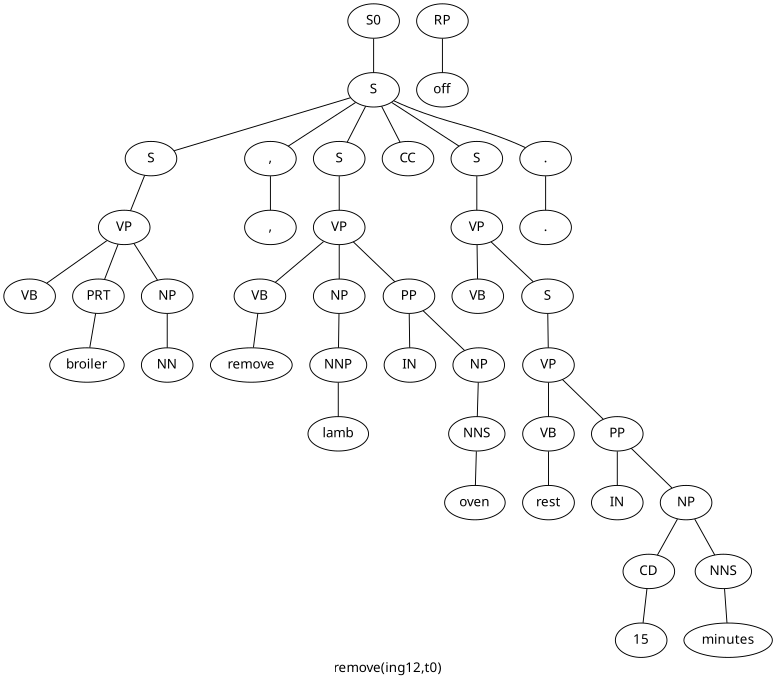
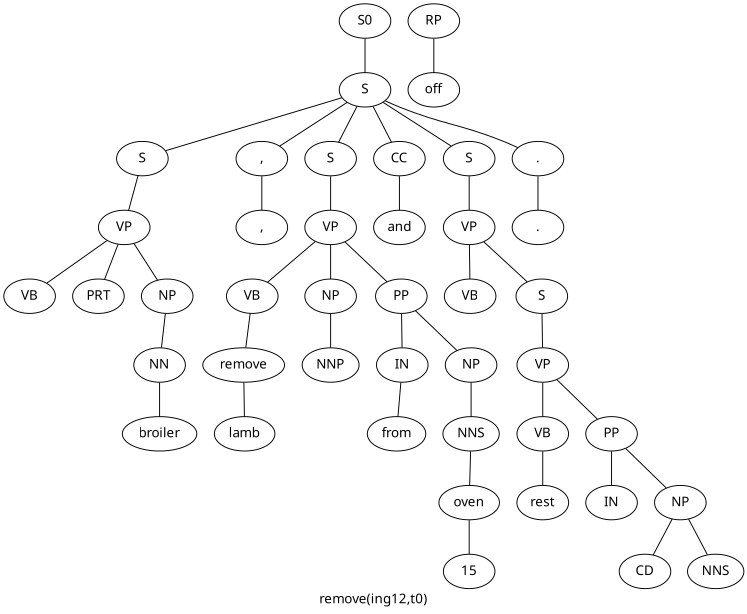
node "and": added
edge "PRT" -- "broiler": now "NN" -- "broiler"
edge "NNP" -- "lamb": now "remove" -- "lamb"
node "from": added
edge "CD" -- "15": now "oven" -- "15"
node "minutes": removed
